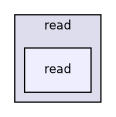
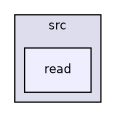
cluster "read": label "read" -> "src"
